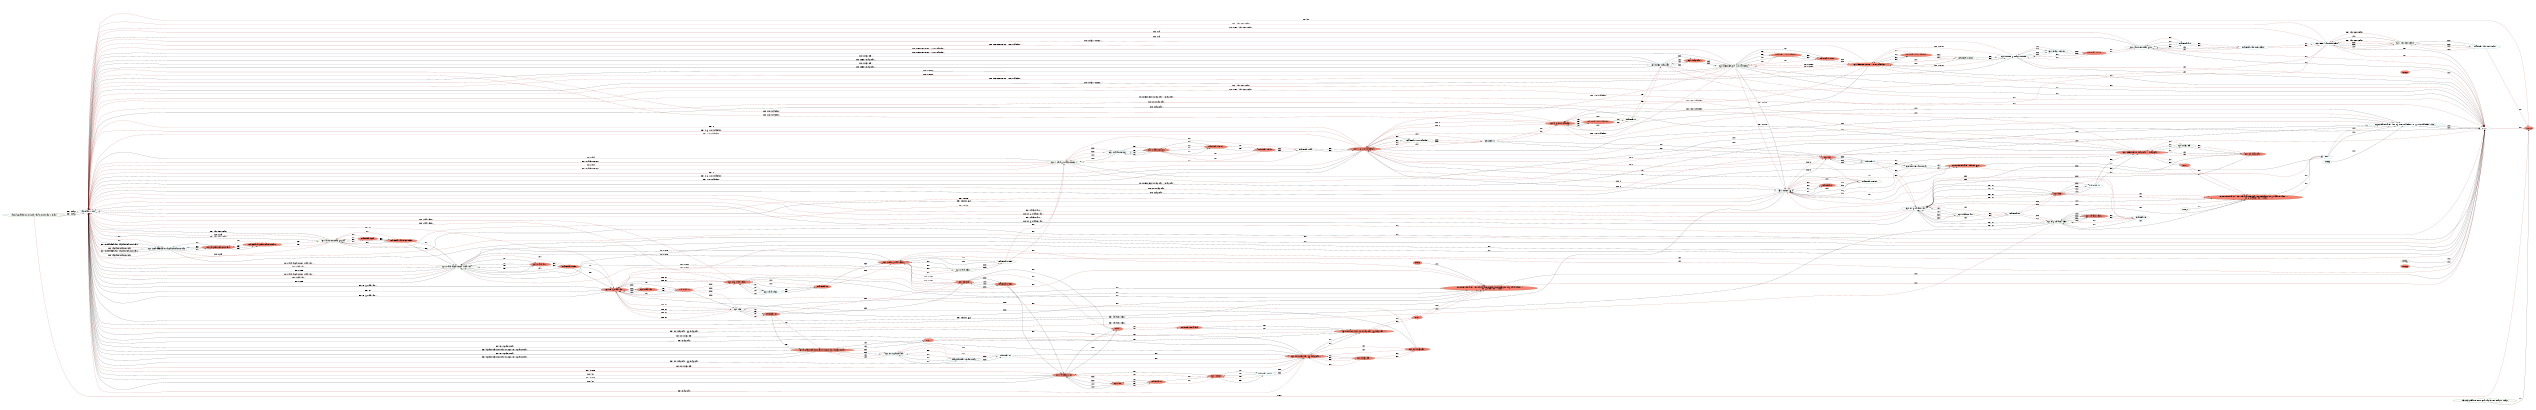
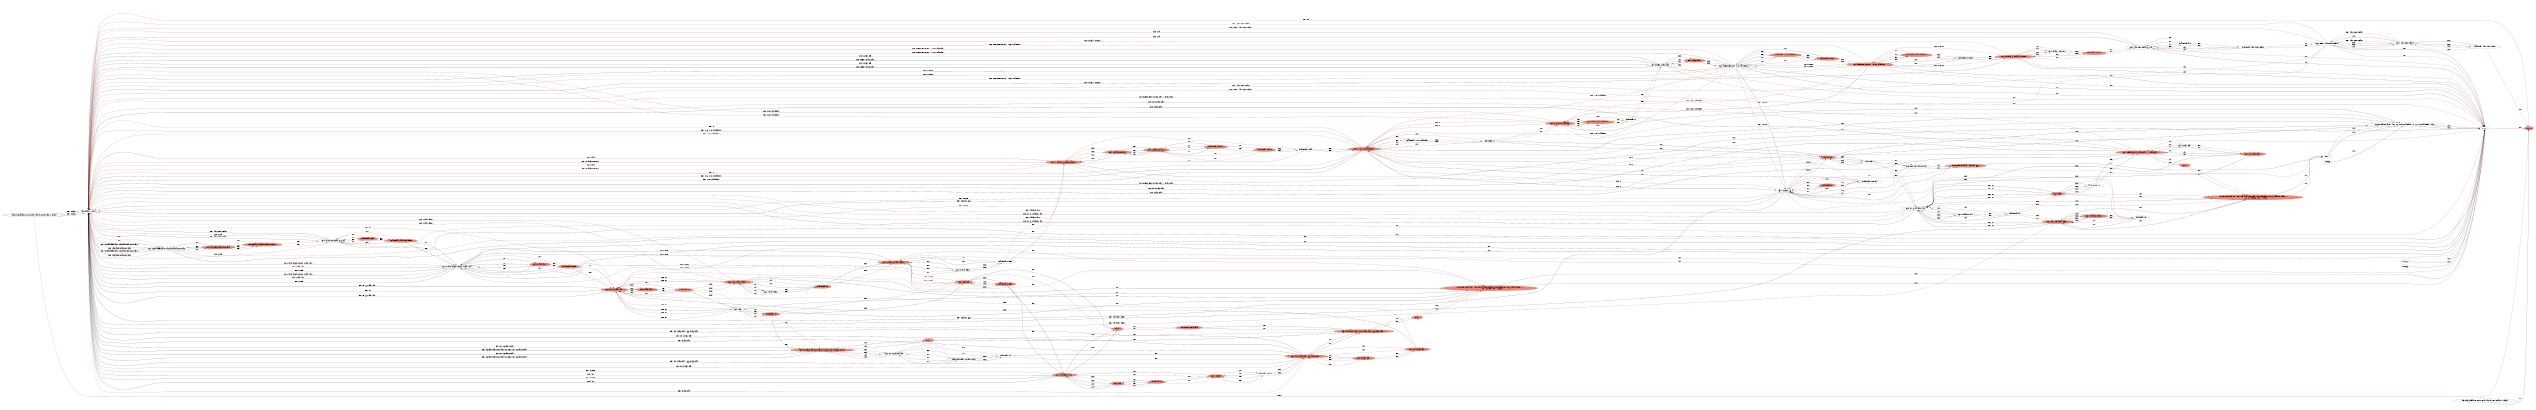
node "(Call,removing_writes_ = std)": label "(Call,removing_writes_ = std)" -> "(Call,removing_writes_ = true)"
node "(Call,priority = stream->priority())": fillcolor white -> salmon
node "1000162": removed
node "(Call,&queue_[priority])": fillcolor white -> salmon
node "(Call,++i)": label "(Call,++i)" -> "(WeakPtr,++i)"
node "(Call,* queue = &queue_[priority])": fillcolor white -> salmon
node "1000141": removed
node "(Call,it = queue_[i].begin())": fillcolor white -> salmon
node "1009154": label "1009154" -> "1000154"
node "1000167": removed
node "1000155": fillcolor salmon -> white
